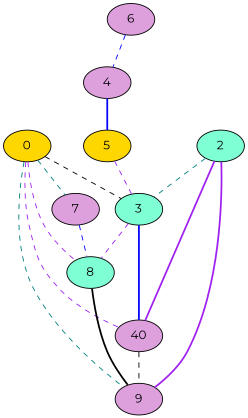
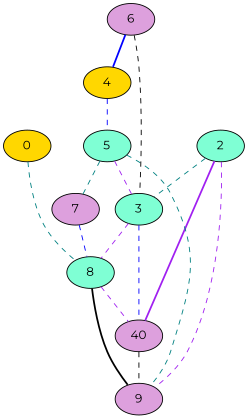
edge "6" -- "4": style dashed -> bold
node "4": fillcolor plum -> gold
edge "4" -- "5": style bold -> dashed
node "5": fillcolor gold -> aquamarine
edge "0" -- "7": now "5" -- "7"
edge "0" -- "3": now "6" -- "3"
edge "0" -- "8": color purple -> teal
edge "0" -- "40": now "8" -- "40"
edge "3" -- "40": style bold -> dashed
edge "2" -- "9": style bold -> dashed
edge "0" -- "9": now "5" -- "9"
